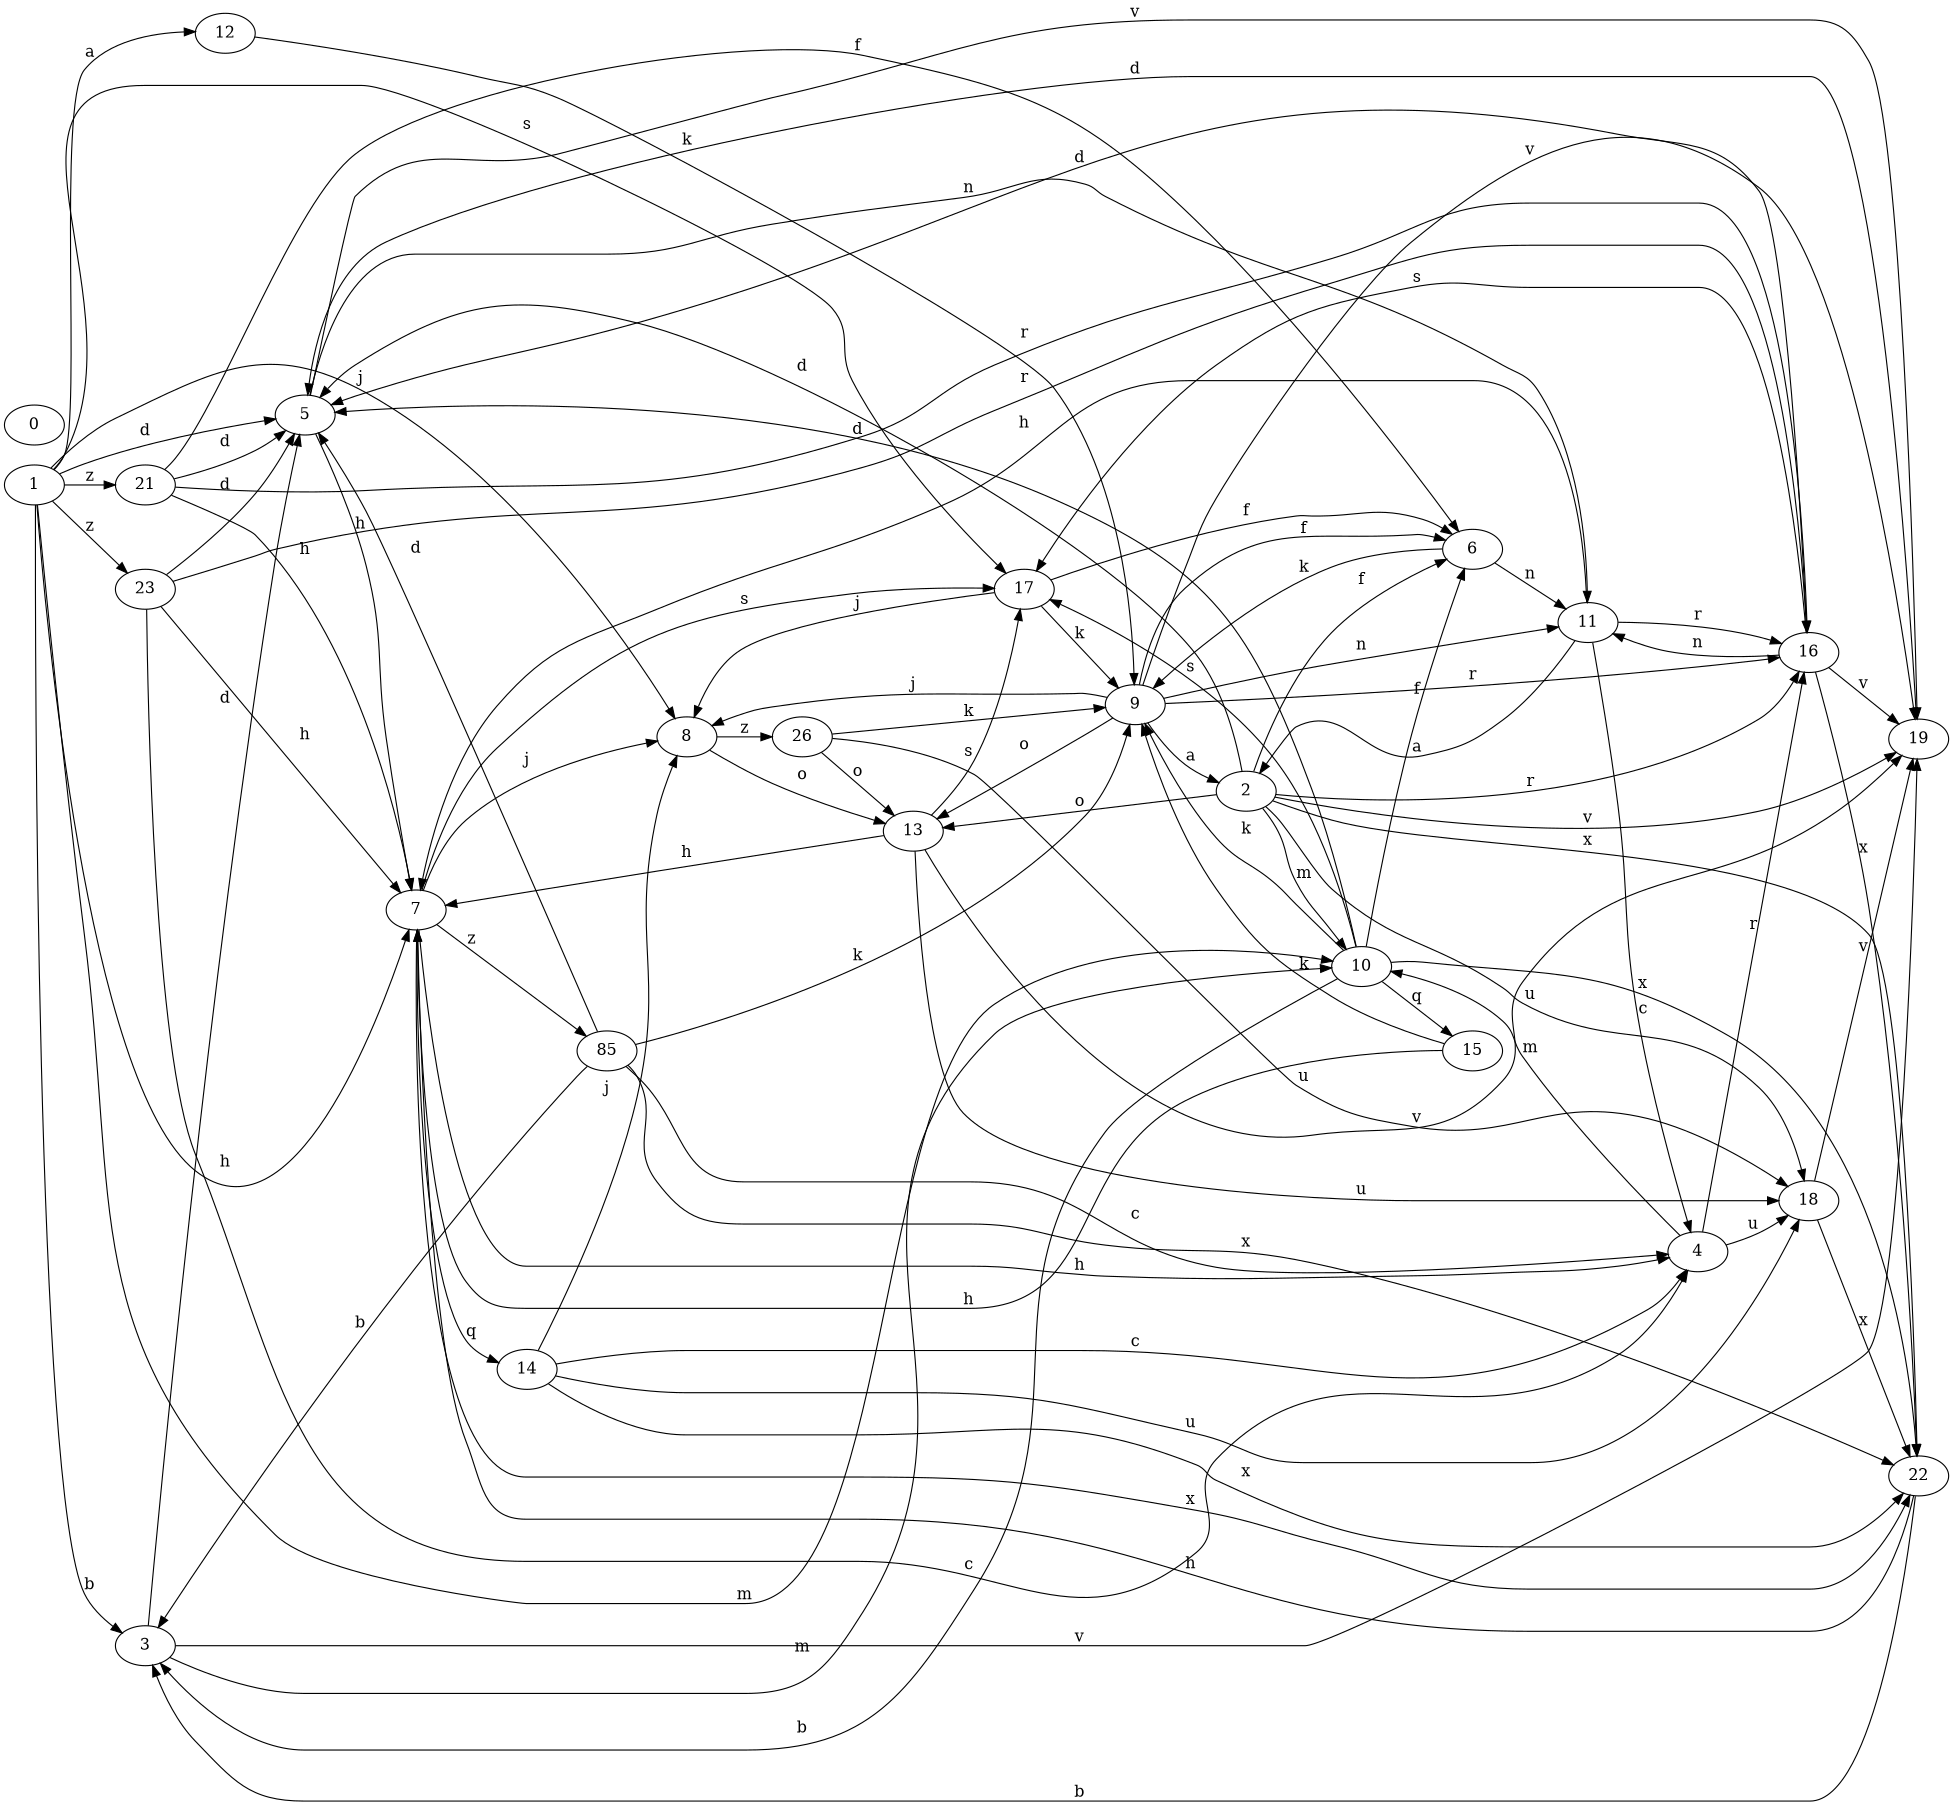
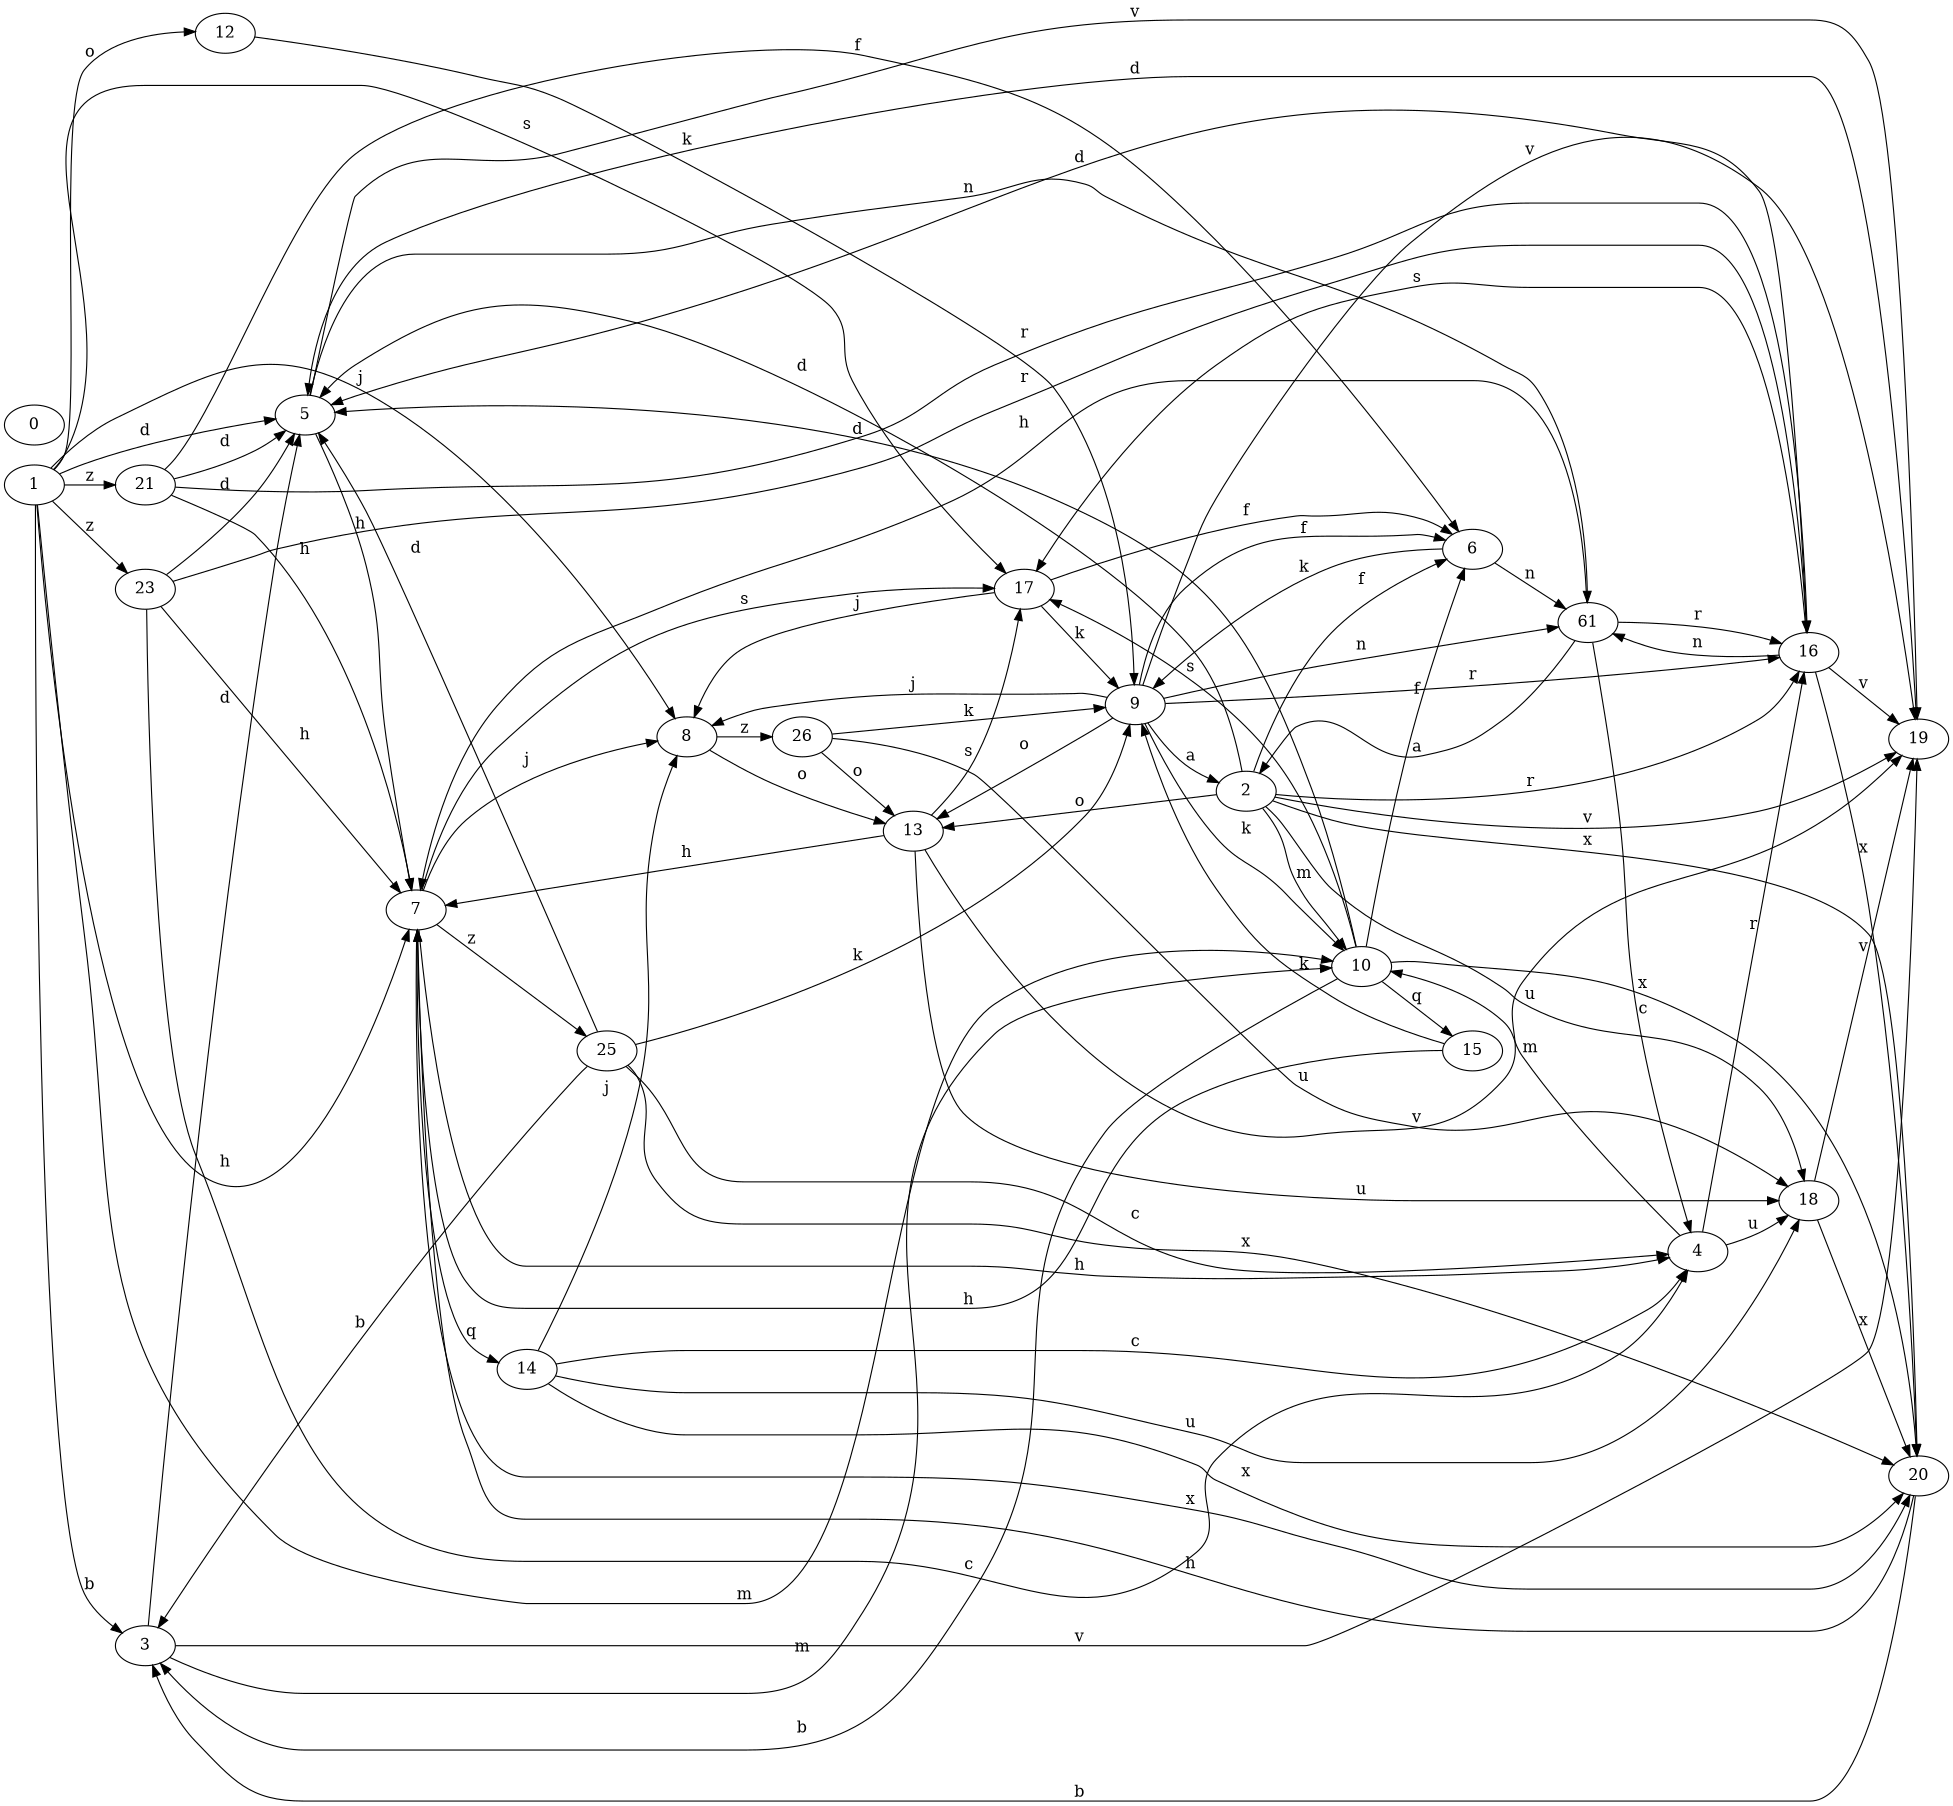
edge "1" -> "12": label "a" -> "o"
node "11": label "11" -> "61"
edge "10" -> "9": reversed
node "85": label "85" -> "25"
node "22": label "22" -> "20"
